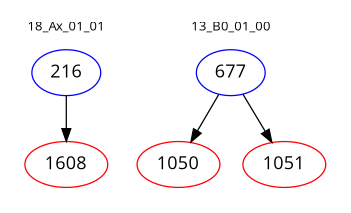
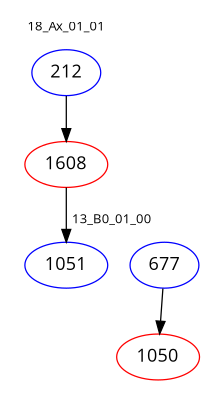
node "216": label "216" -> "212"
edge "677" -> "1051": now "1608" -> "1051"
node "1051": color red -> blue
